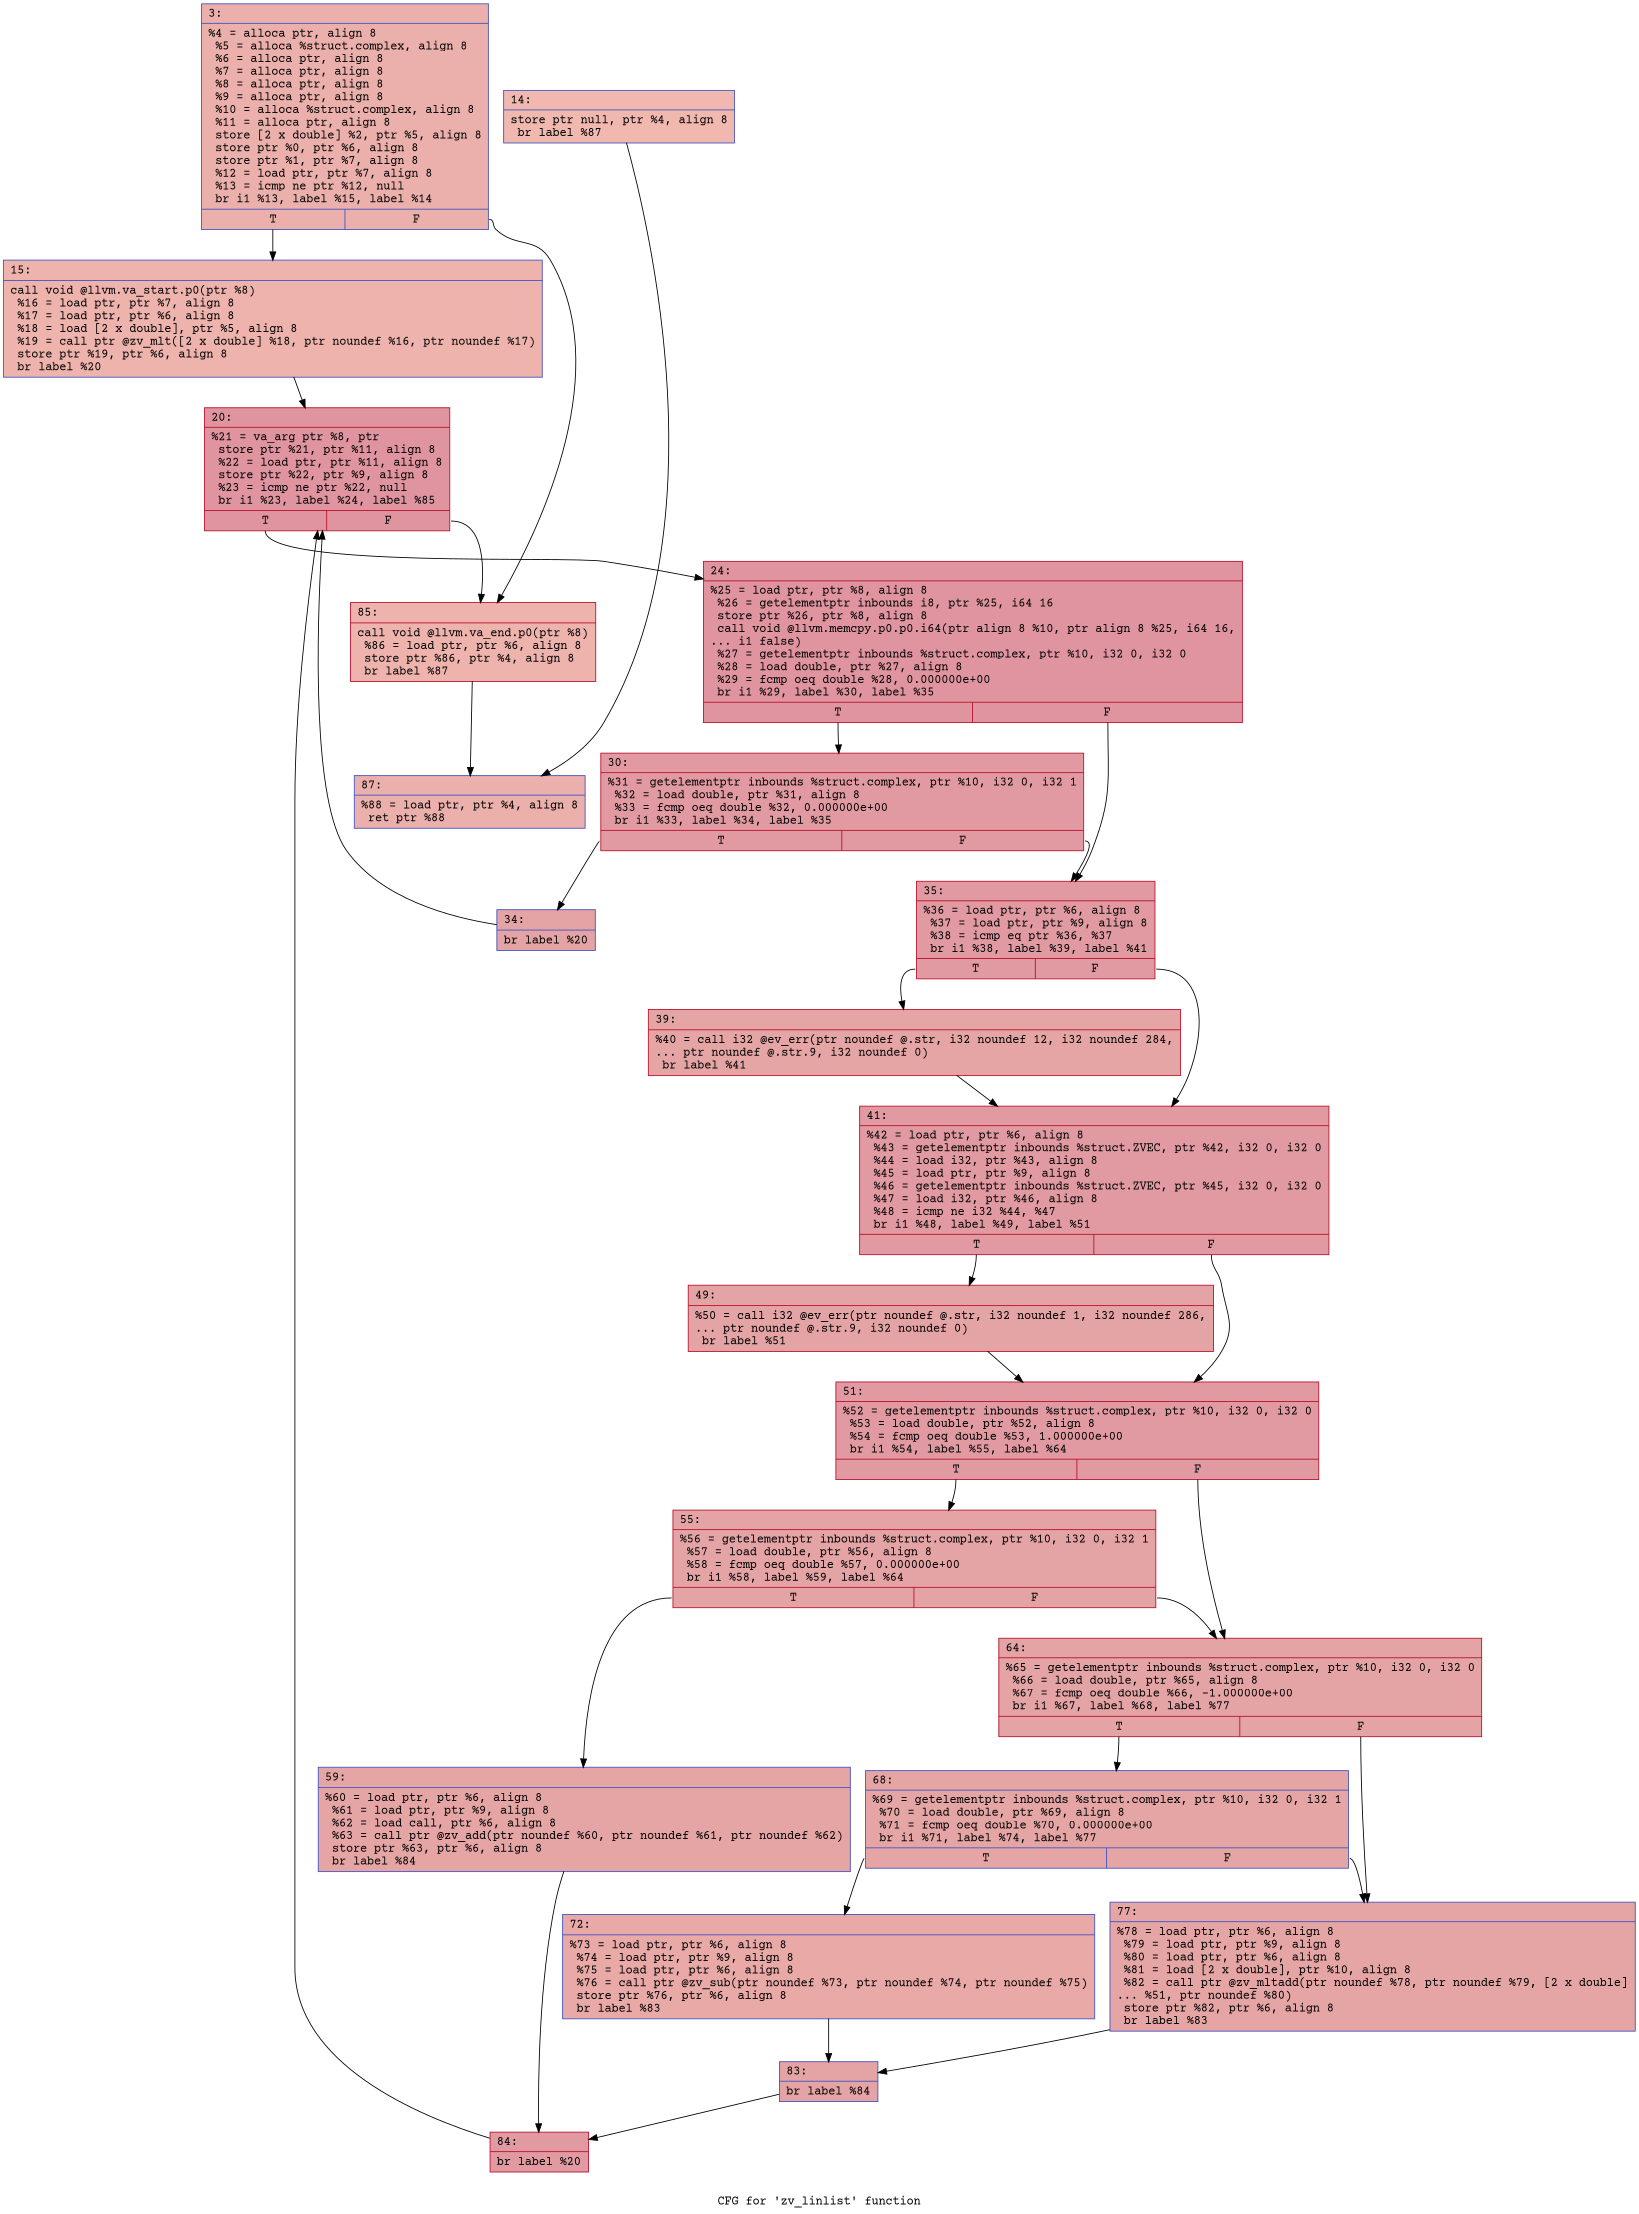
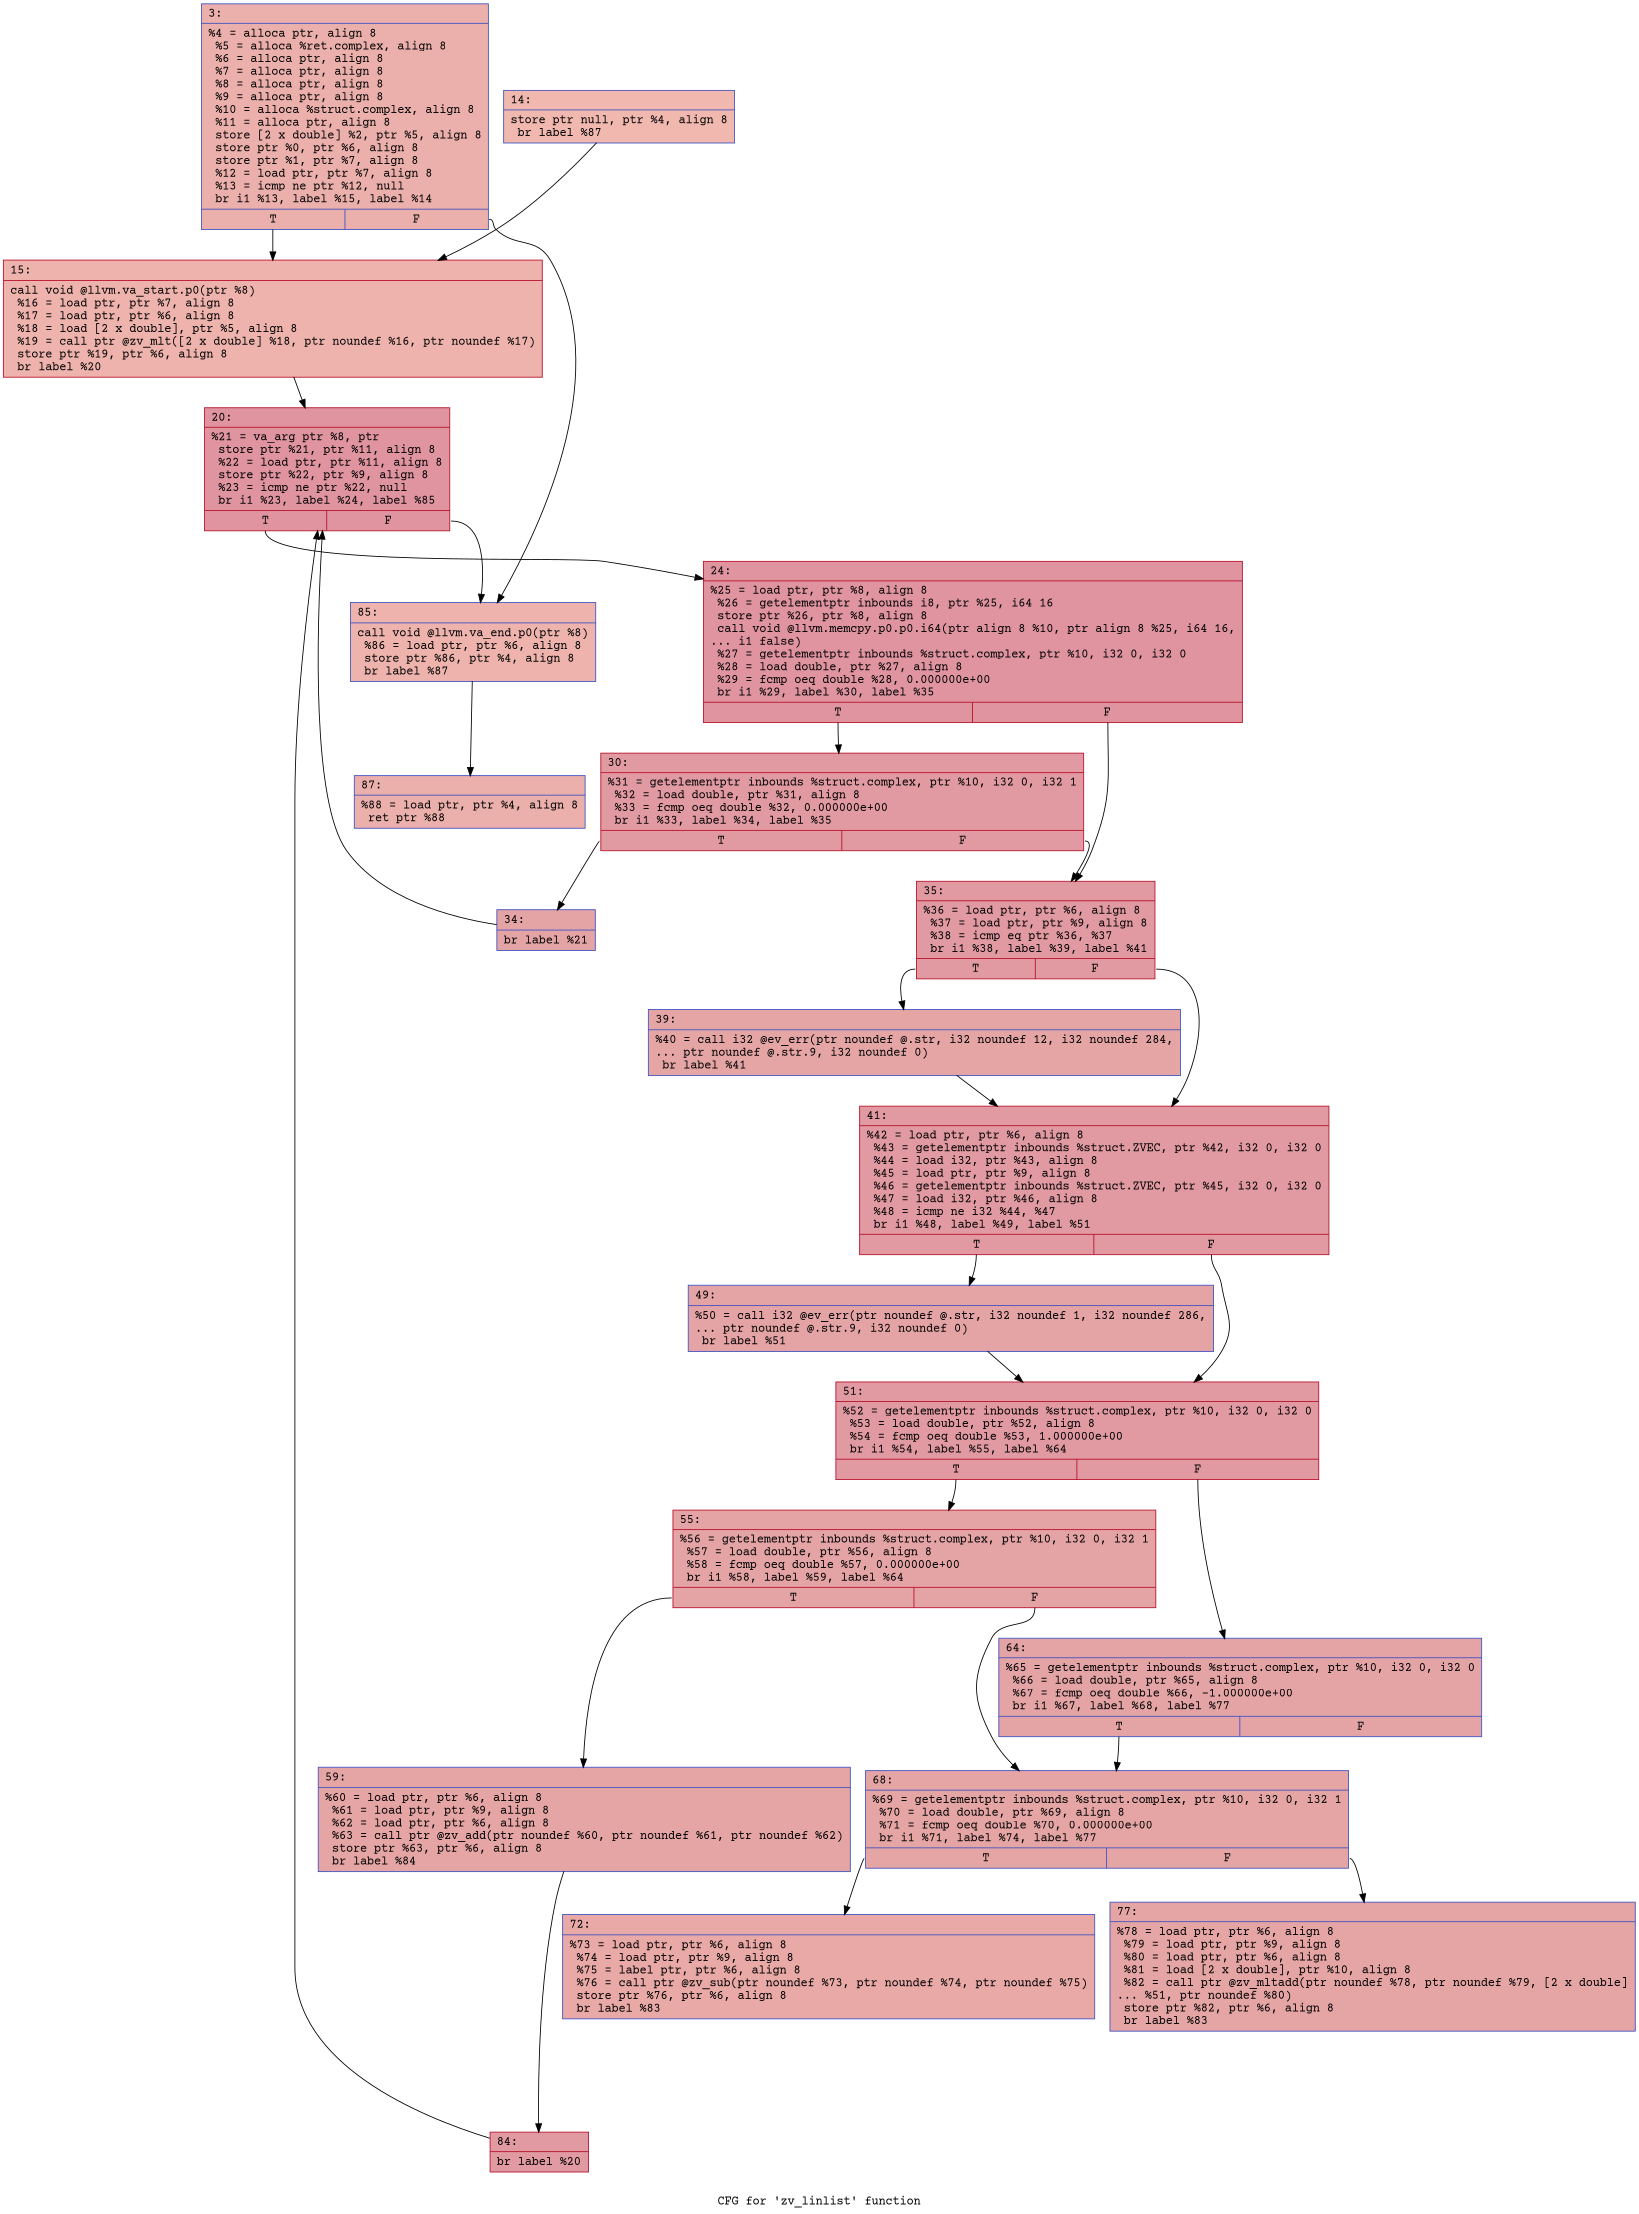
node "3:": text "%5 = alloca %struct.complex, align 8" -> "%5 = alloca %ret.complex, align 8"
node "15:": color #3d50c3ff -> #b70d28ff
edge "14:" -> "87:": now "14:" -> "15:"
node "85:": color #b70d28ff -> #3d50c3ff
node "34:": text "br label %20" -> "br label %21"
node "39:": color #b70d28ff -> #3d50c3ff
node "49:": color #b70d28ff -> #3d50c3ff
edge "55:" -> "64:": now "55:" -> "68:"
node "64:": color #b70d28ff -> #3d50c3ff
edge "64:" -> "77:": removed
node "59:": text "%62 = load call, ptr %6, align 8" -> "%62 = load ptr, ptr %6, align 8"
node "72:": text "%75 = load ptr, ptr %6, align 8" -> "%75 = label ptr, ptr %6, align 8"
node "83:": removed
